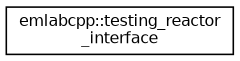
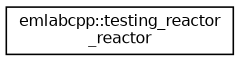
node "emlabcpp::testing_reactor _interface": label "emlabcpp::testing_reactor _interface" -> "emlabcpp::testing_reactor _reactor"
